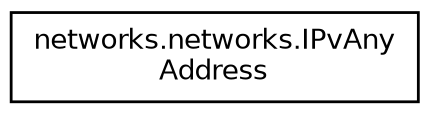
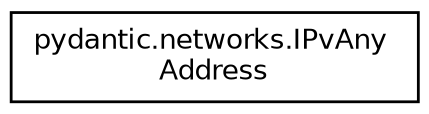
node "networks.networks.IPvAny Address": label "networks.networks.IPvAny Address" -> "pydantic.networks.IPvAny Address"
